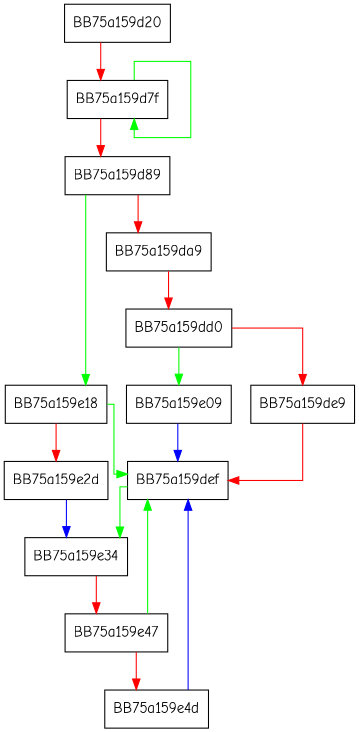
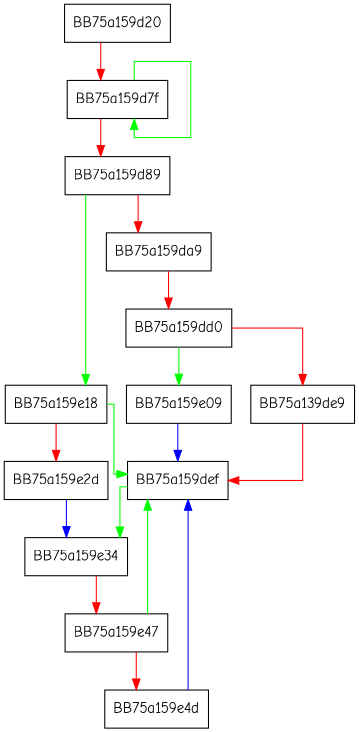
node "BB75a159de9": label "BB75a159de9" -> "BB75a139de9"
